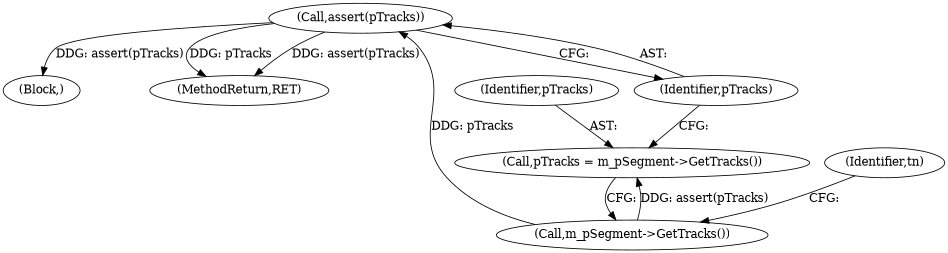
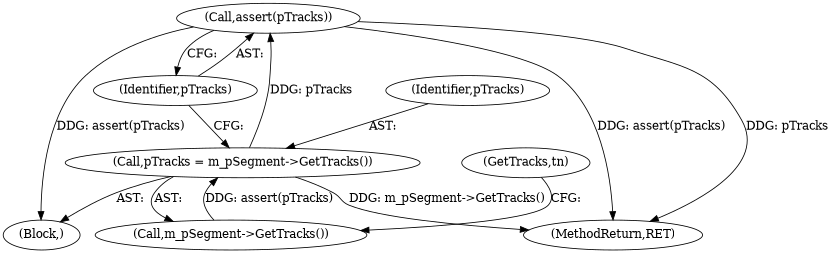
edge "(Call,m_pSegment->GetTracks())" -> "(Call,assert(pTracks))": now "(Call,pTracks = m_pSegment->GetTracks())" -> "(Call,assert(pTracks))"
node "(Identifier,tn)": label "(Identifier,tn)" -> "(GetTracks,tn)"
edge "(Call,pTracks = m_pSegment->GetTracks())" -> "(Block,)": added, label "AST:"
edge "(Call,pTracks = m_pSegment->GetTracks())" -> "(Call,m_pSegment->GetTracks())": label "CFG: " -> "AST: "
edge "(Call,pTracks = m_pSegment->GetTracks())" -> "(MethodReturn,RET)": added, label "DDG: m_pSegment->GetTracks()"
